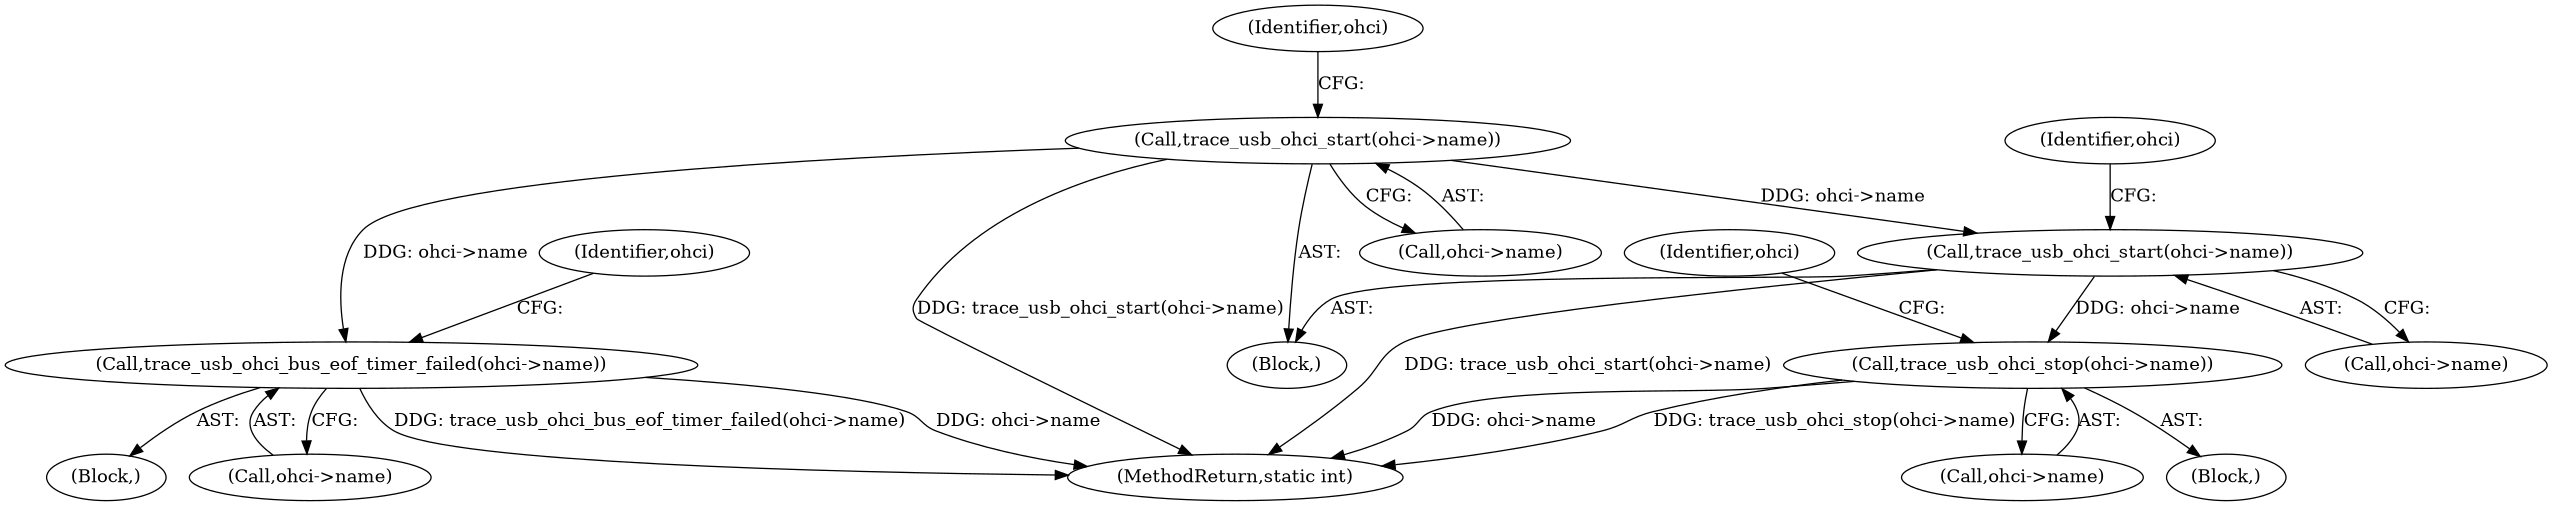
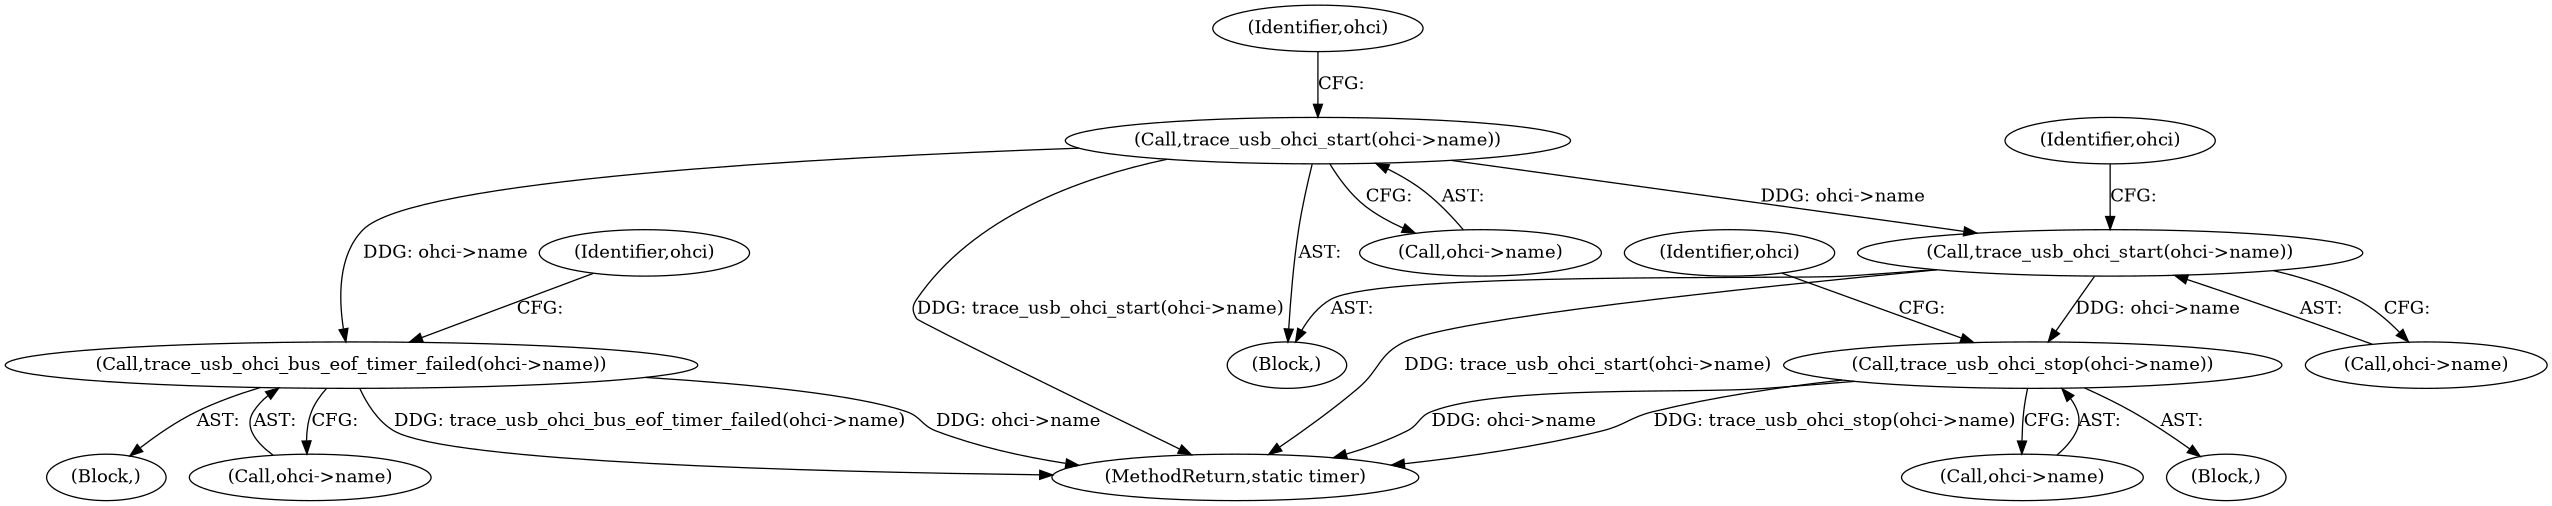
node "(MethodReturn,static int)": label "(MethodReturn,static int)" -> "(MethodReturn,static timer)"
